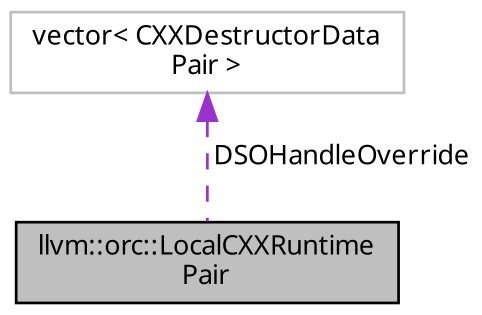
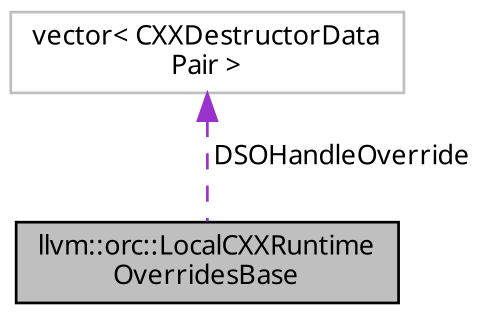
node "llvm::orc::LocalCXXRuntime Pair": label "llvm::orc::LocalCXXRuntime Pair" -> "llvm::orc::LocalCXXRuntime OverridesBase"
